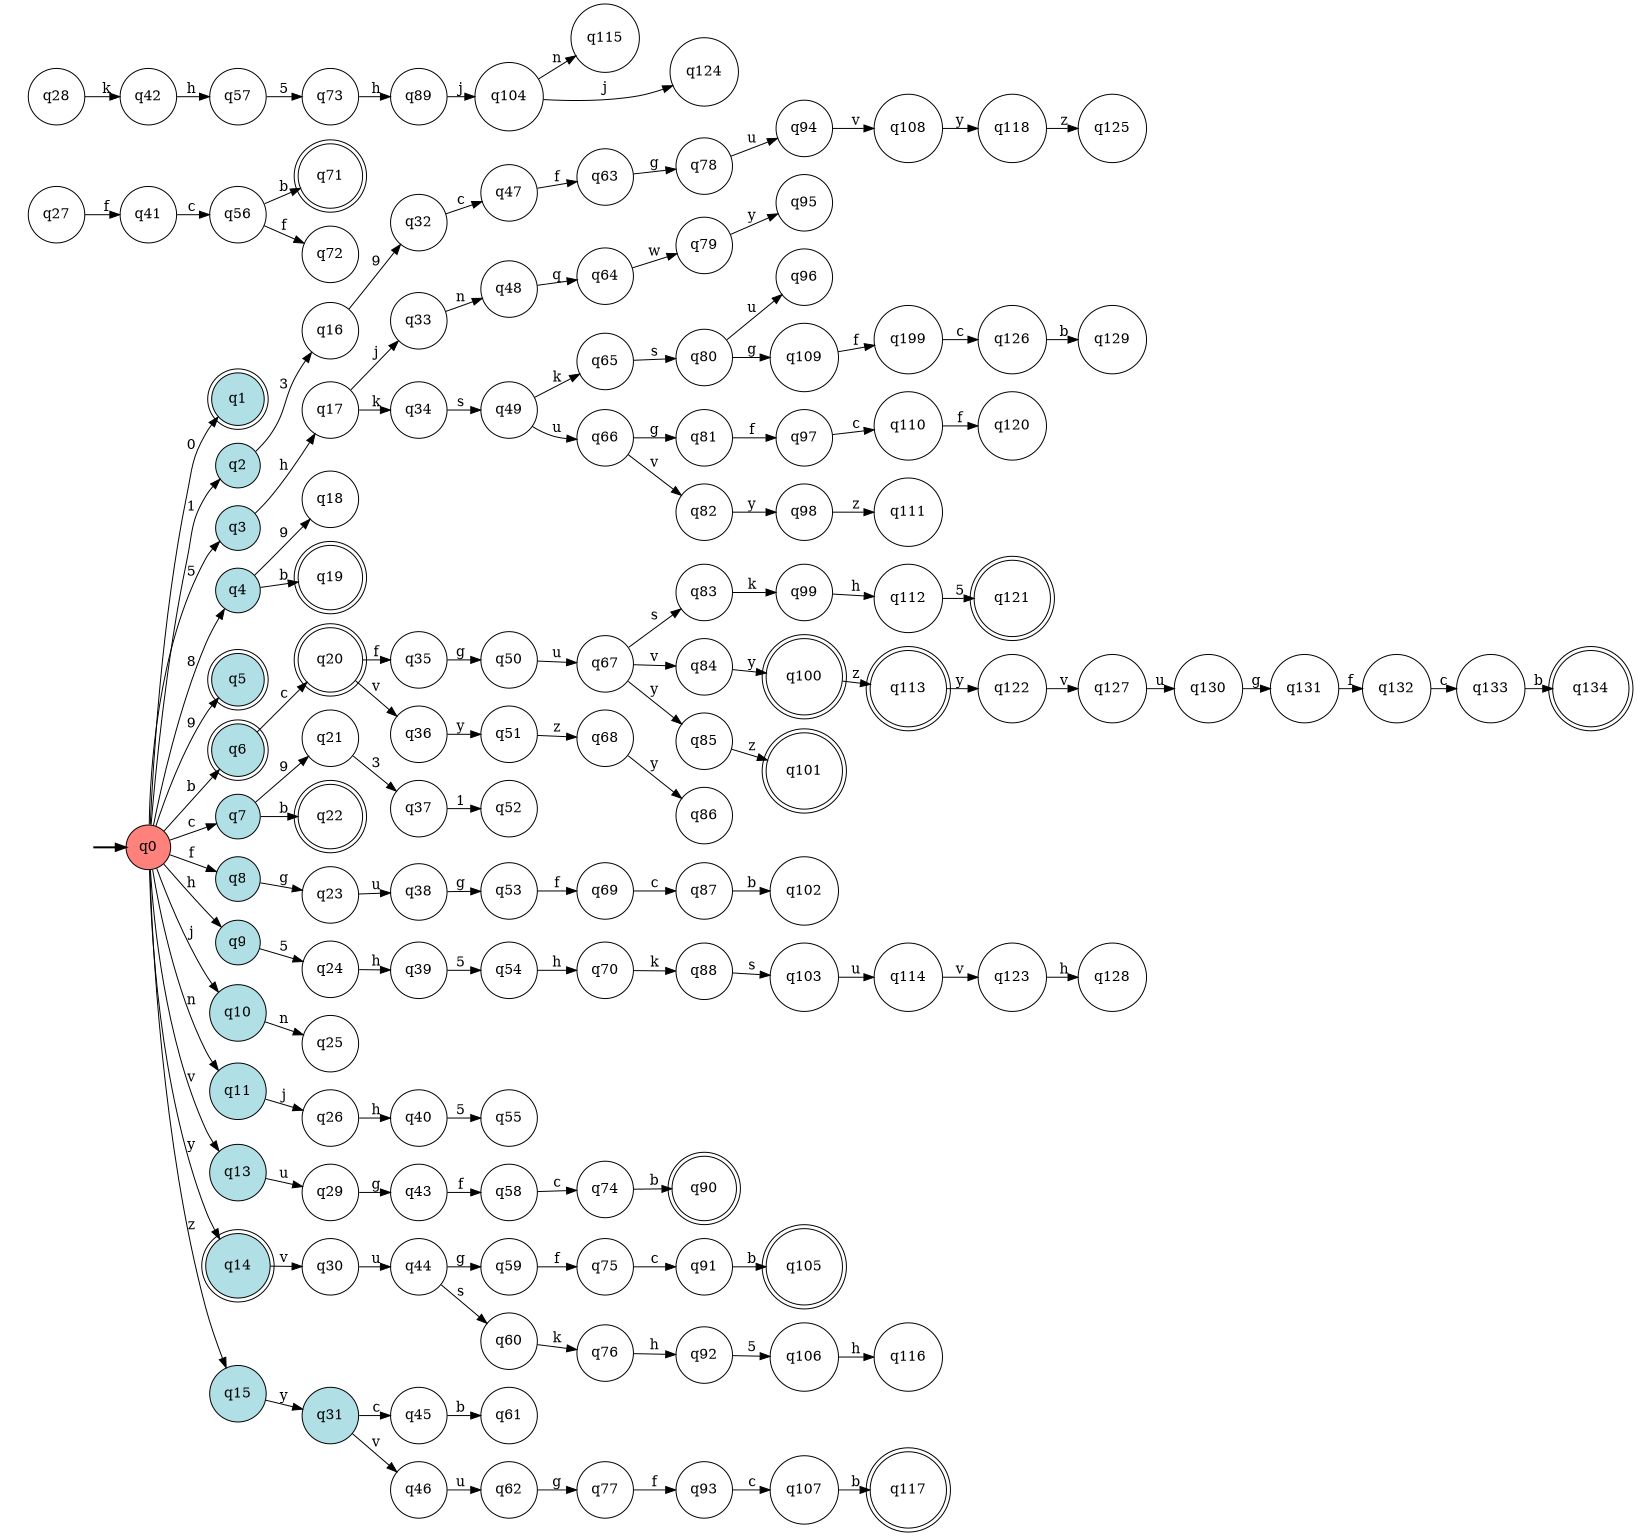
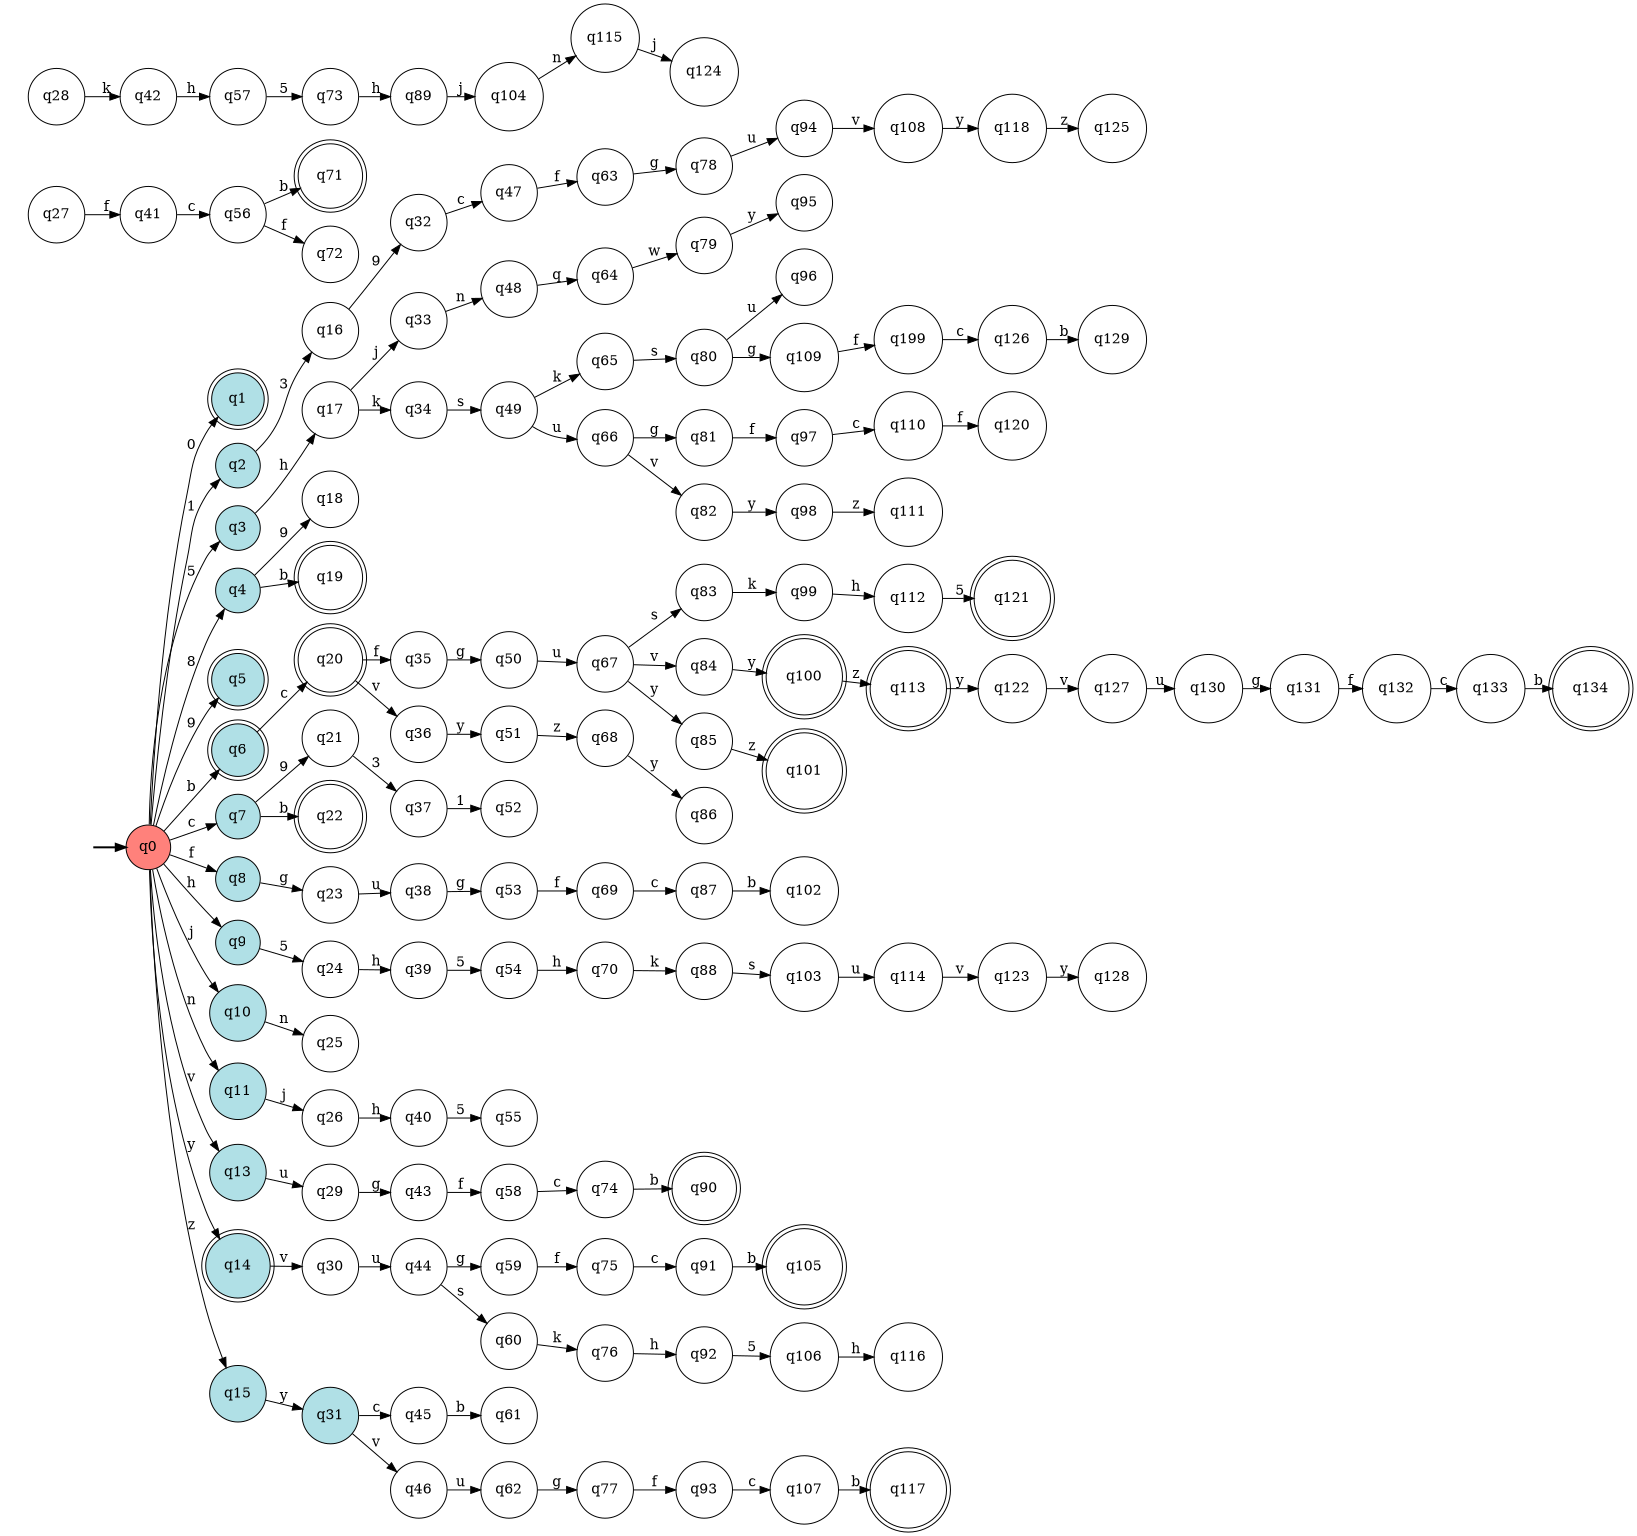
edge "q104" -> "q124": now "q115" -> "q124"
edge "q123" -> "q128": label "h" -> "y"
